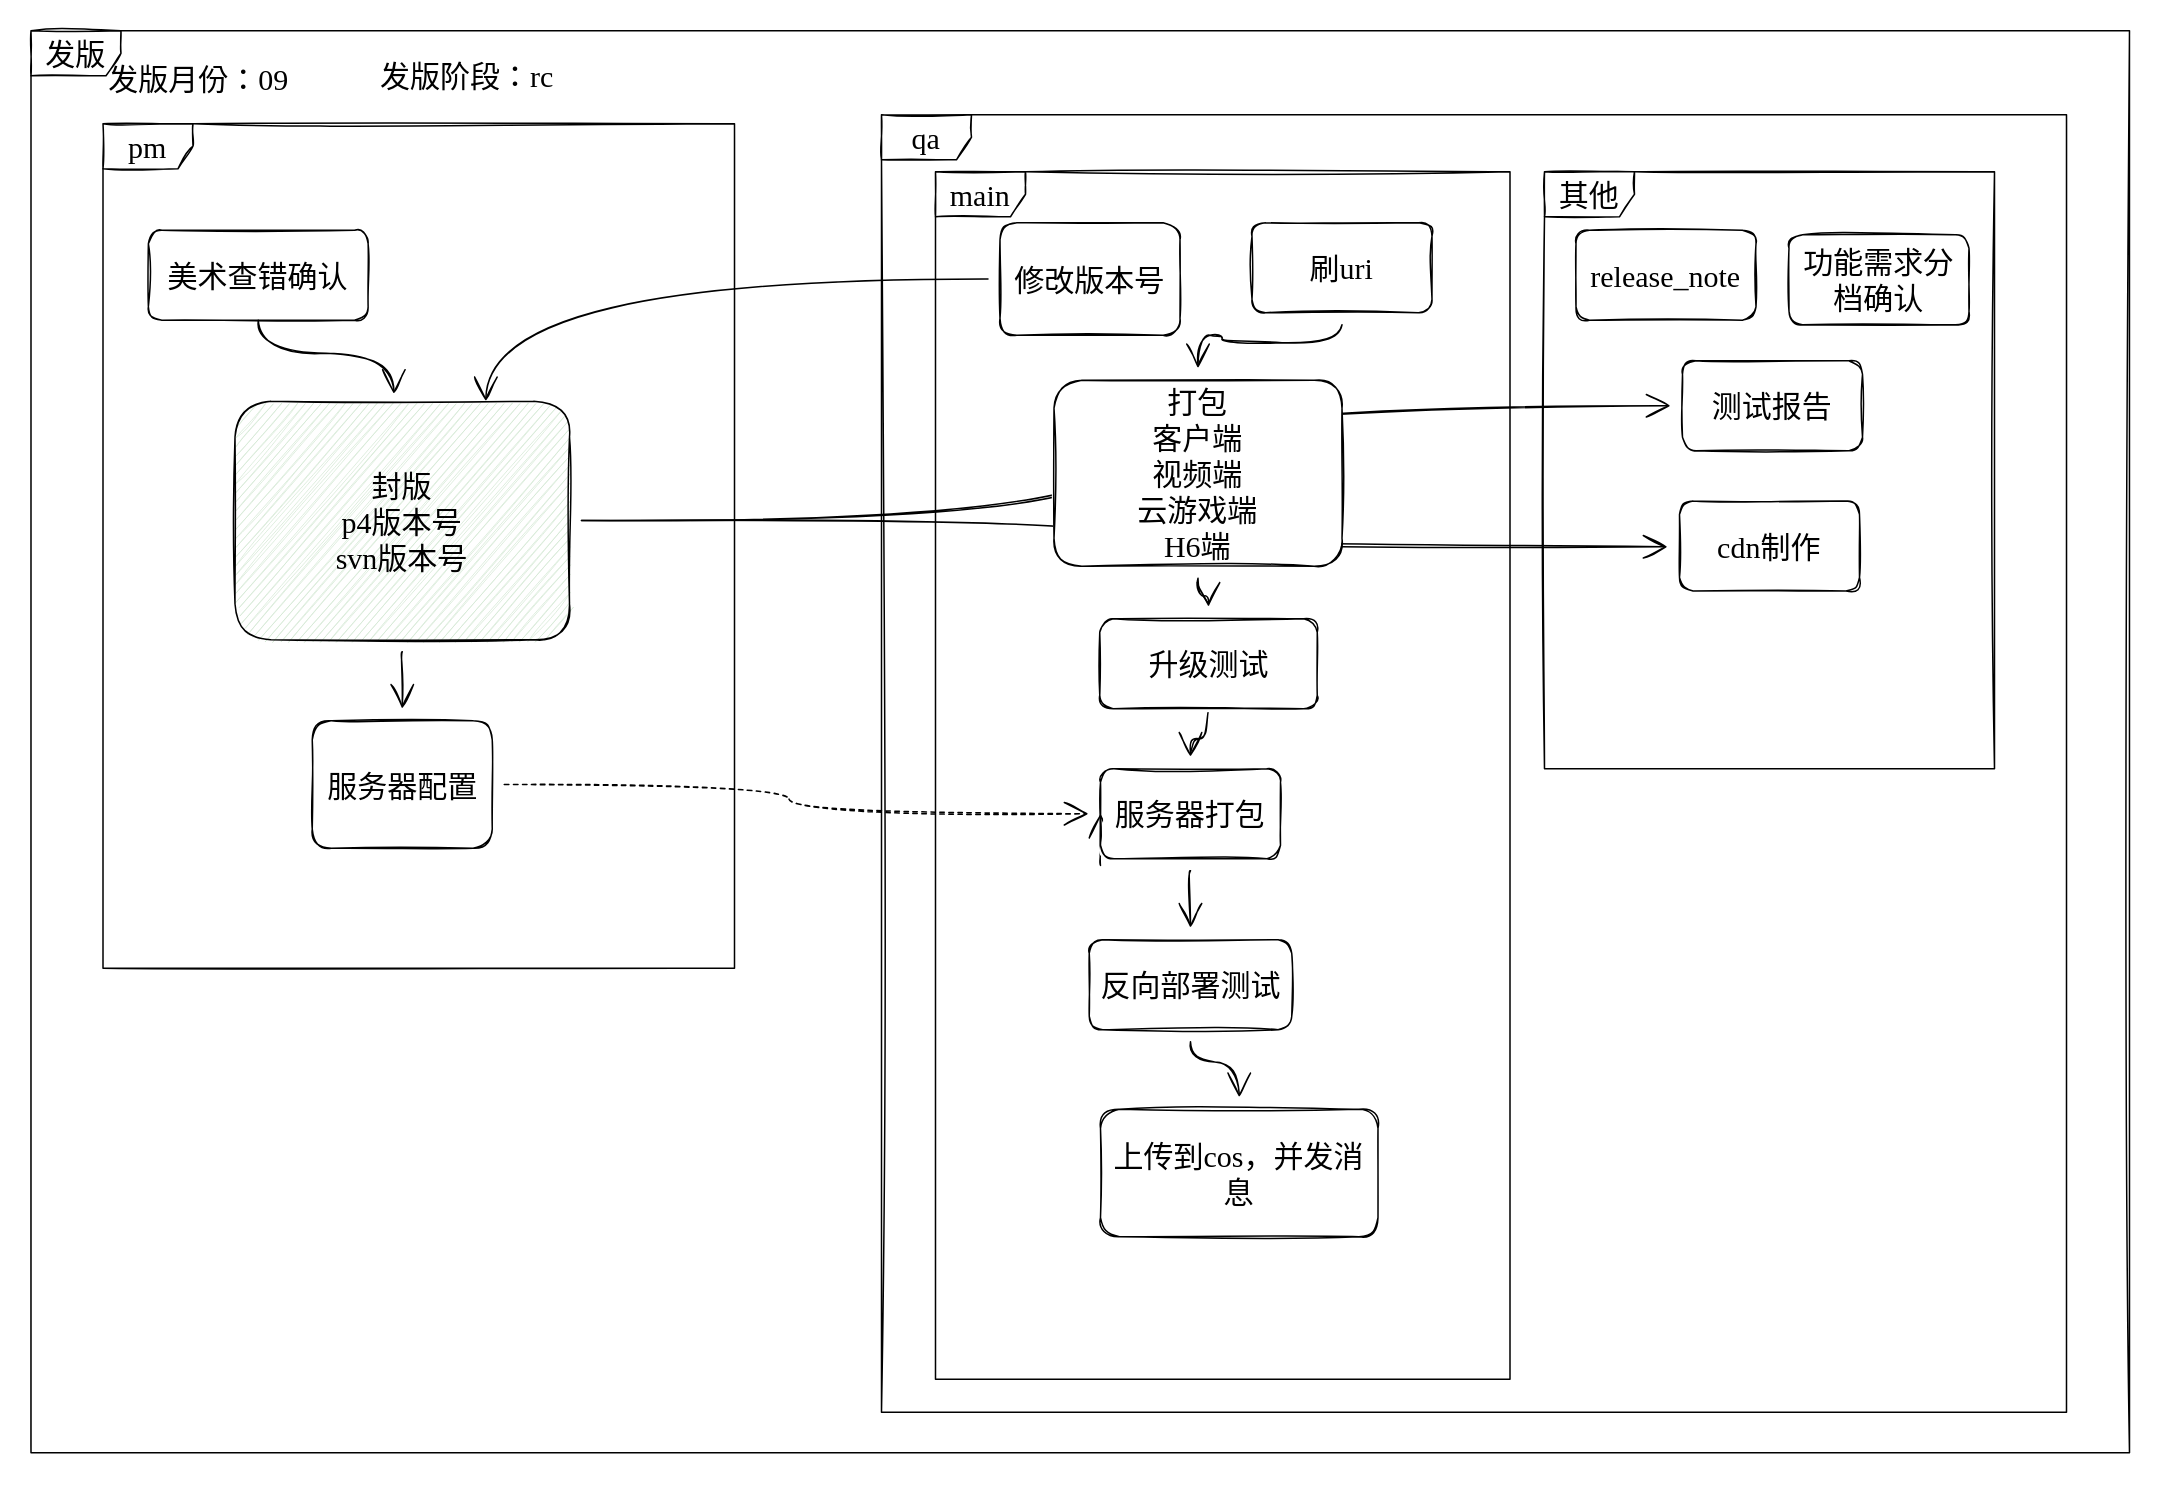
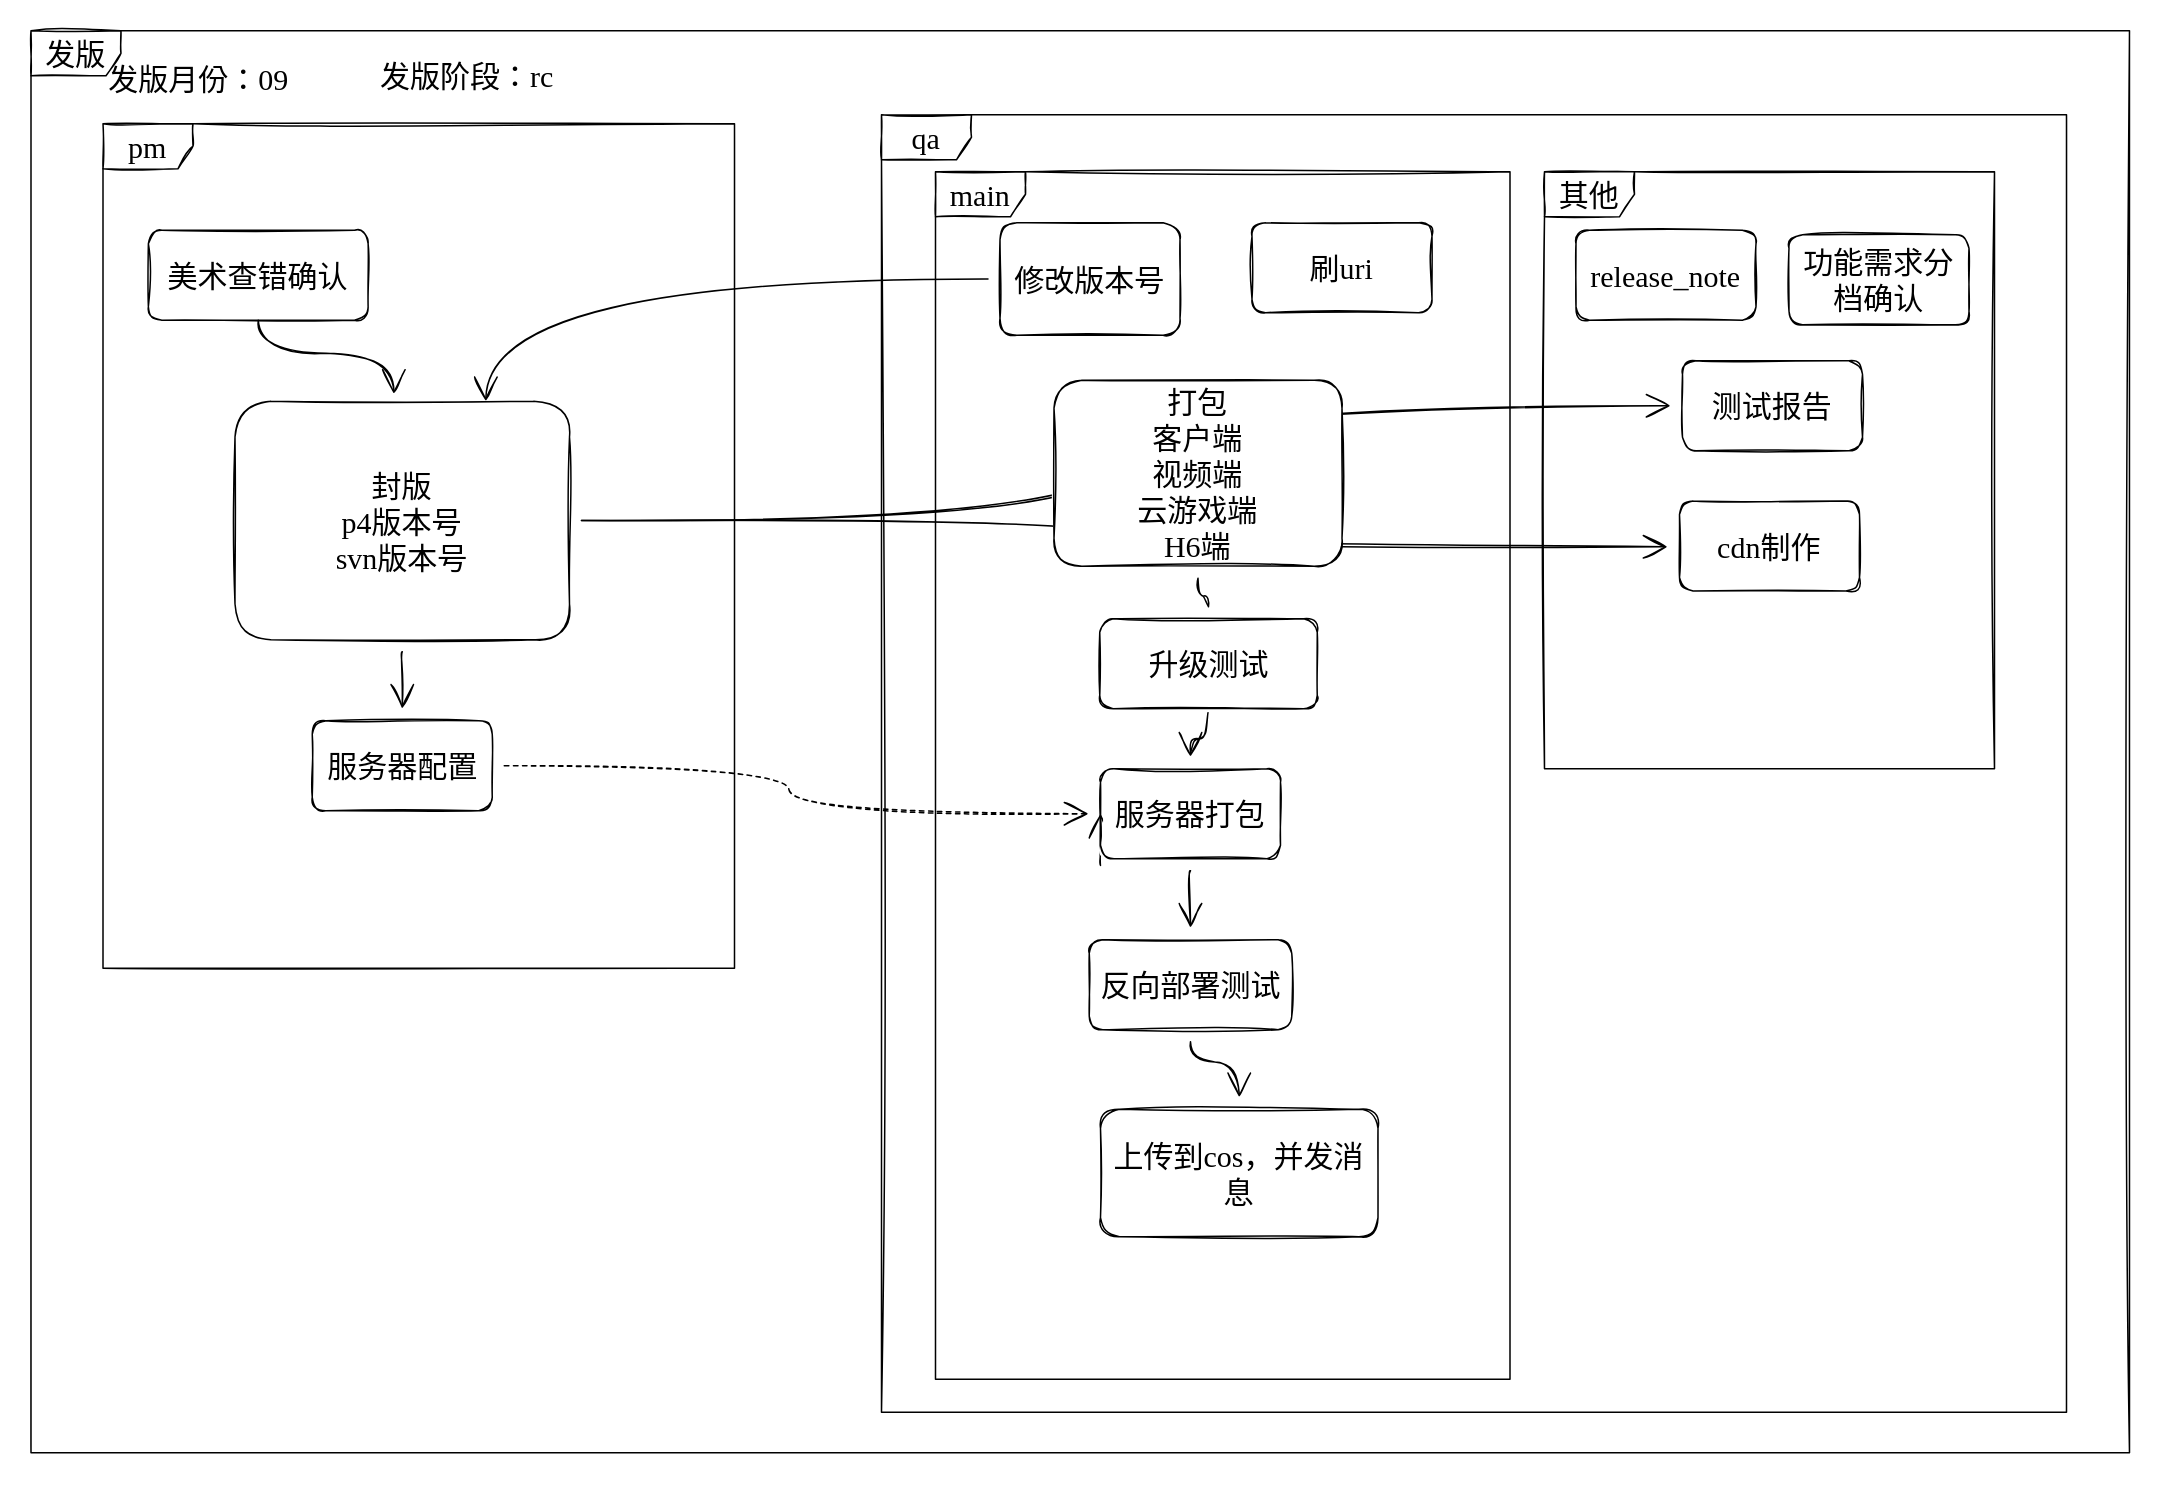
edge "刷uri" -> "打包 客户端 视频端 云游戏端 H6端": removed
node "封版 p4版本号 svn版本号": fillcolor #d5e8d4 -> #ffffff
edge "打包 客户端 视频端 云游戏端 H6端" -> "升级测试": arrowhead open -> none
node "服务器配置": size 180x128 -> 180x90
